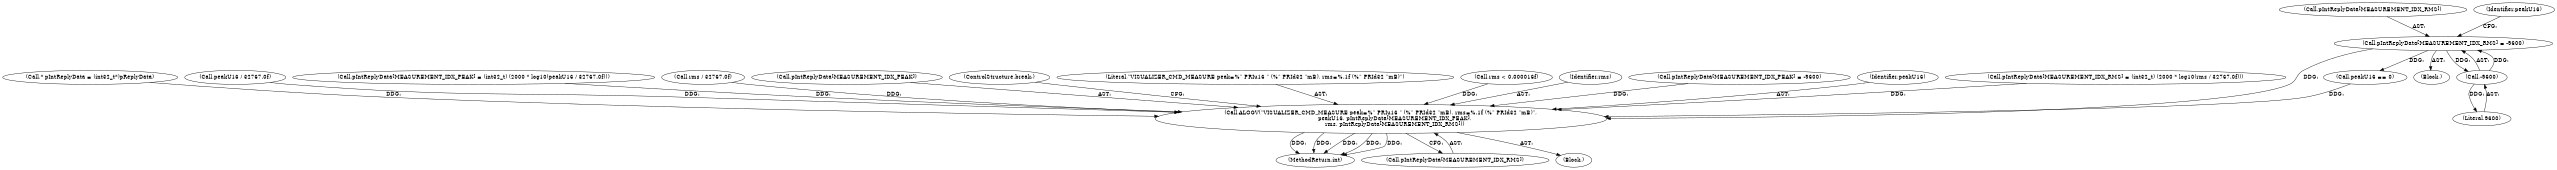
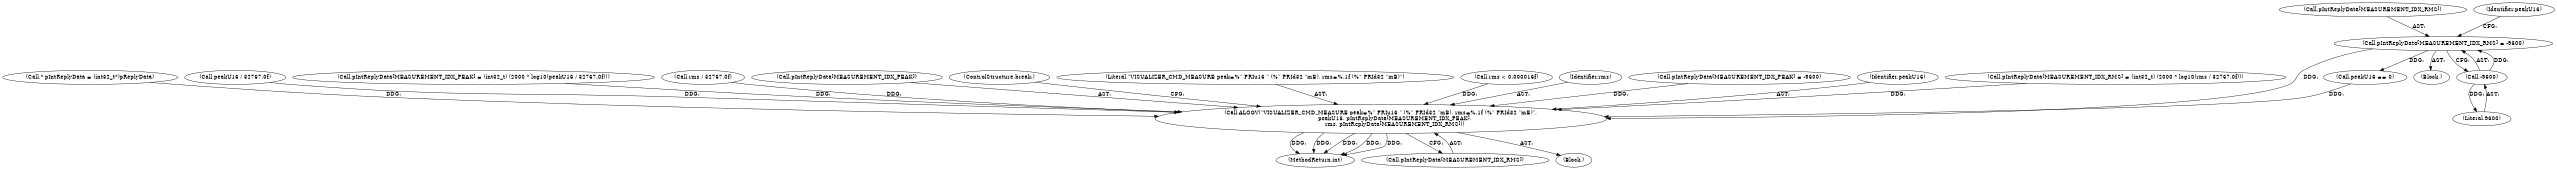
edge "(Call,pIntReplyData[MEASUREMENT_IDX_RMS] = -9600)" -> "(Call,-9600)": label "DDG: " -> "CFG: "
